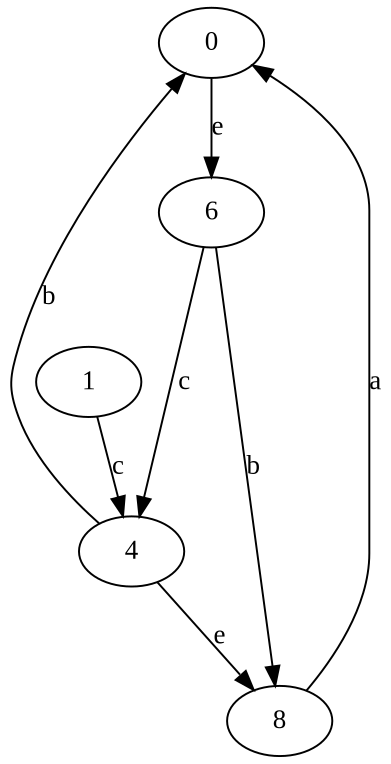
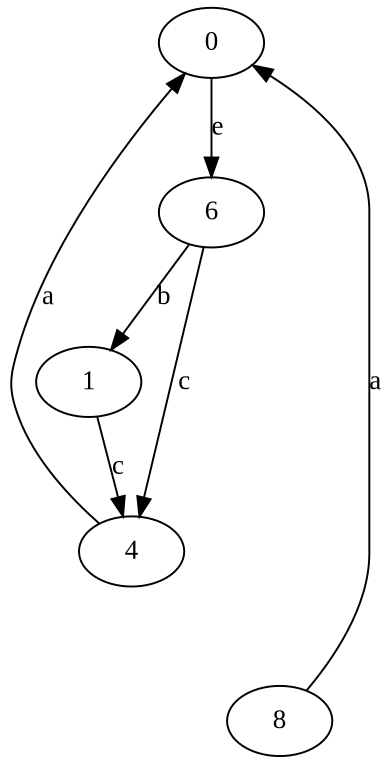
edge "4" -> "0": label "b" -> "a"
edge "6" -> "8": now "6" -> "1"
edge "4" -> "8": removed, label "e"
